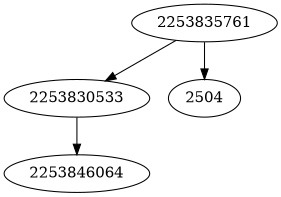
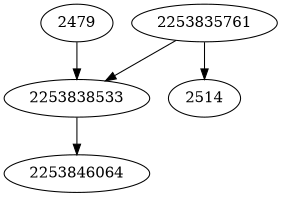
node "2479": added
node "2253830533": label "2253830533" -> "2253838533"
node "2504": label "2504" -> "2514"
